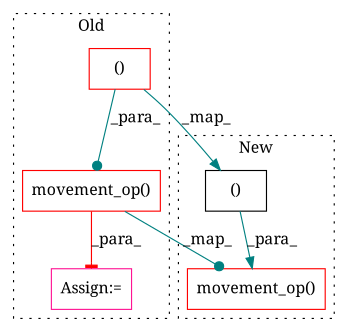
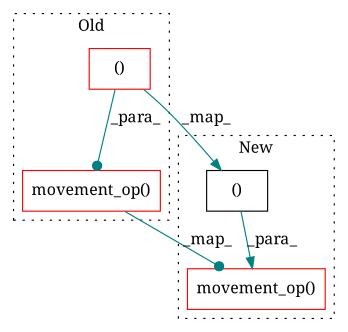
node "Assign:=": removed
